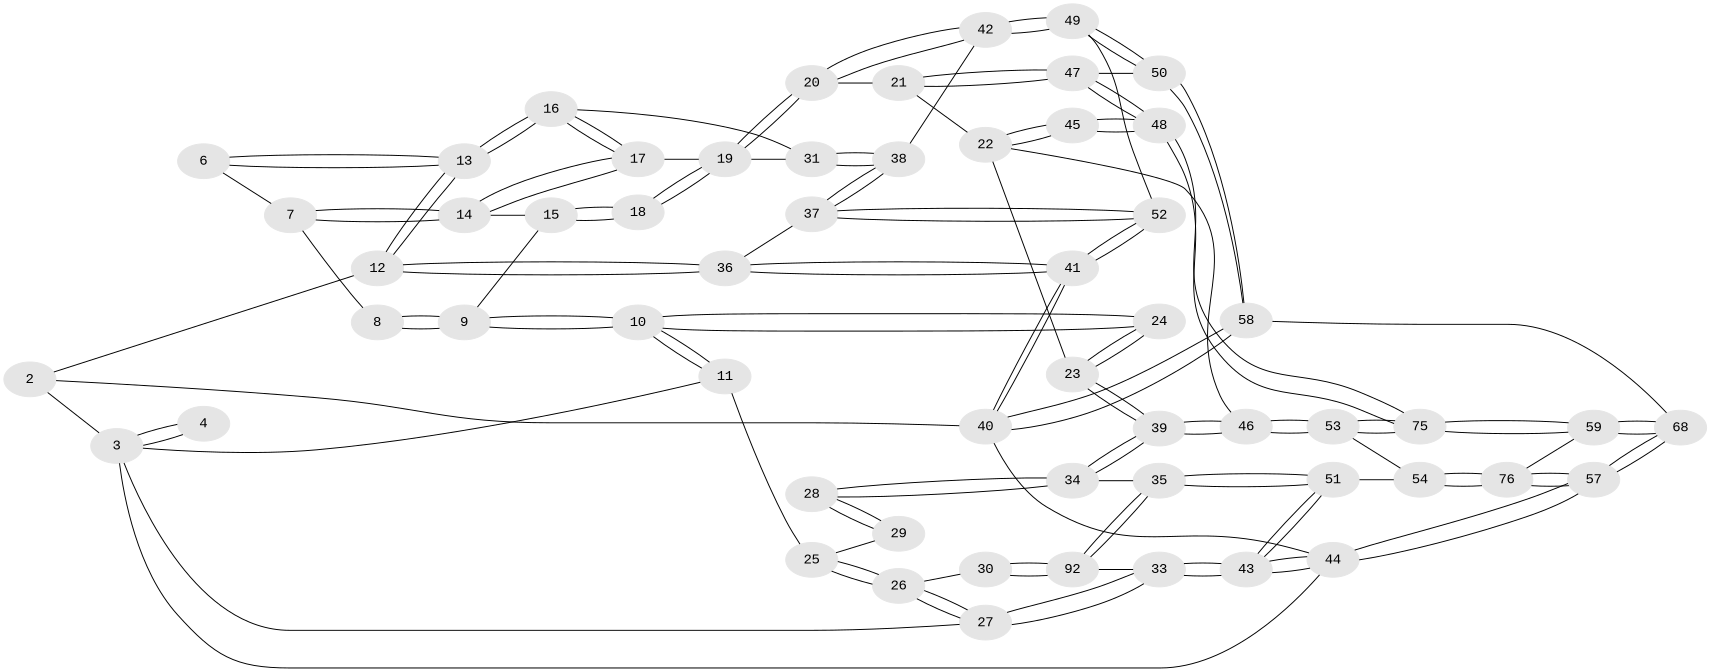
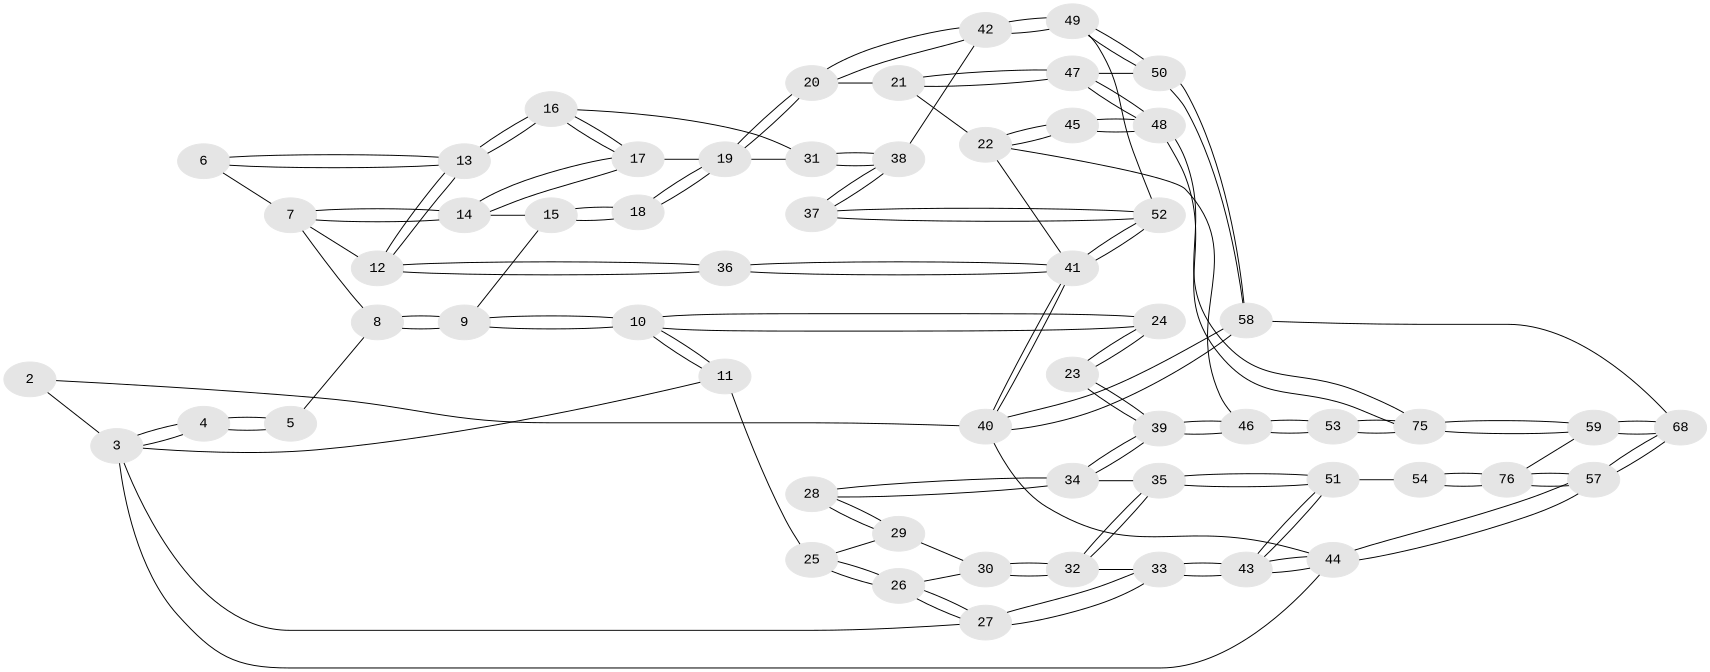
edge "37" -- "36": removed
edge "22" -- "23": now "22" -- "41"
edge "12" -- "2": now "12" -- "7"
node "5": added
edge "53" -- "54": removed
edge "29" -- "30": added
node "92": label "92" -> "32"
